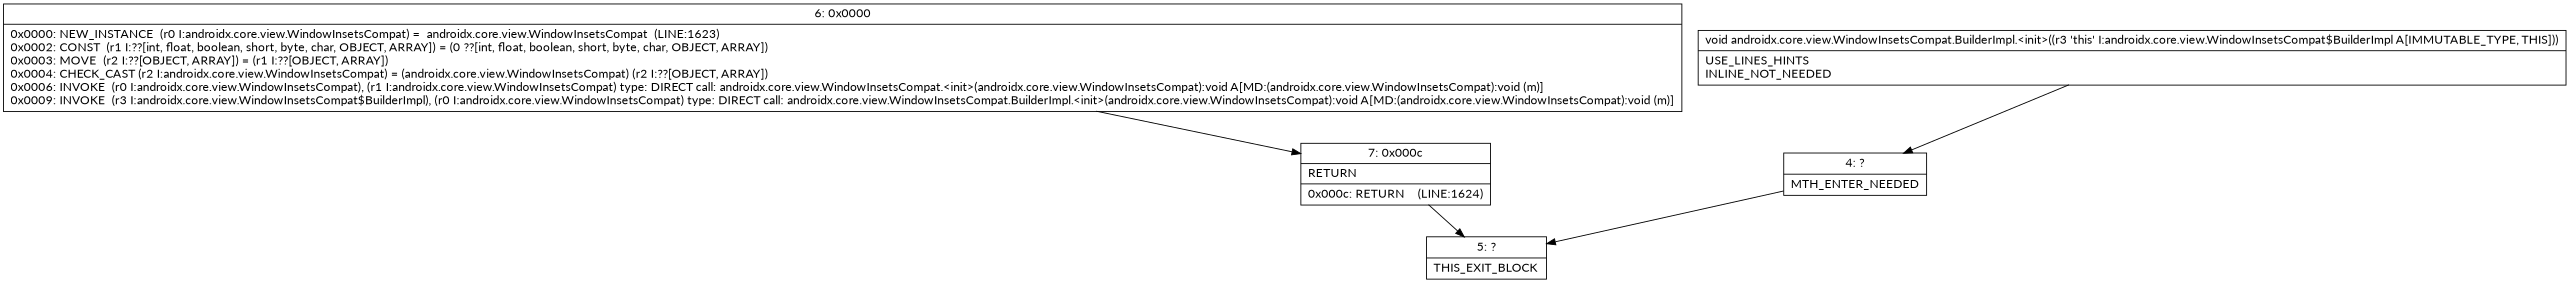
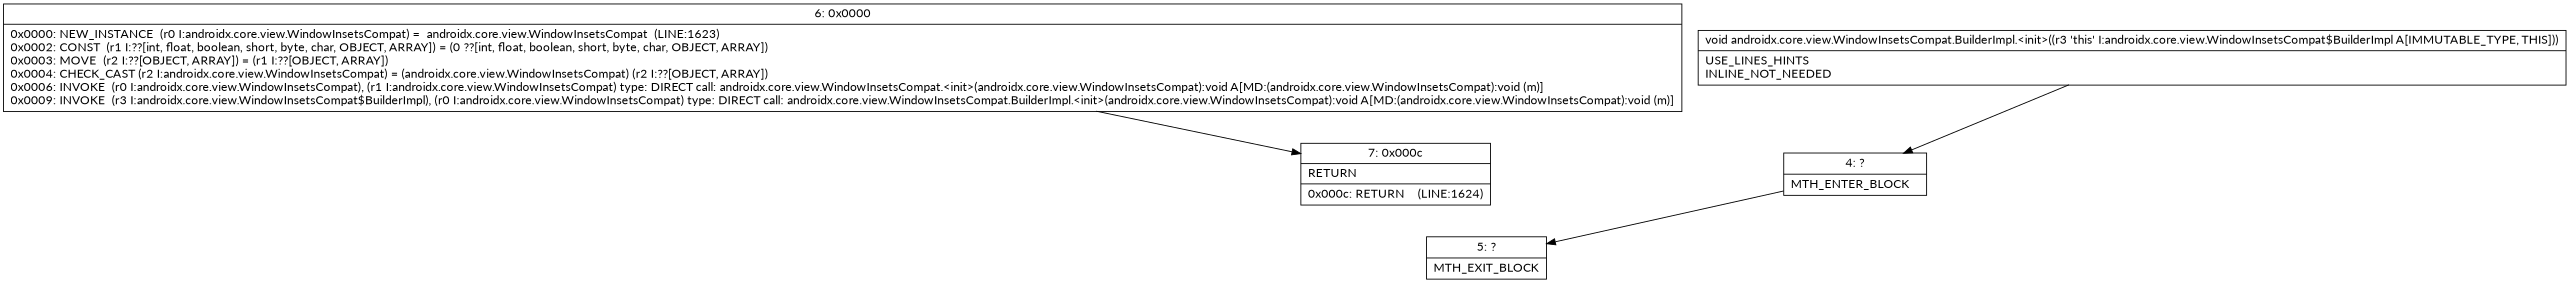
node "4: ?": text "MTH_ENTER_NEEDED" -> "MTH_ENTER_BLOCK"
edge "7: 0x000c" -> "5: ?": removed
node "5: ?": text "THIS_EXIT_BLOCK" -> "MTH_EXIT_BLOCK"
